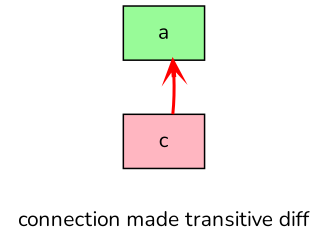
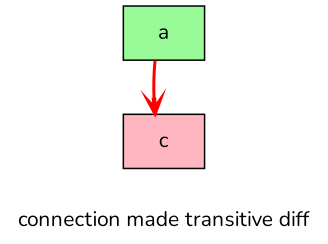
edge "c" -> "a": reversed
